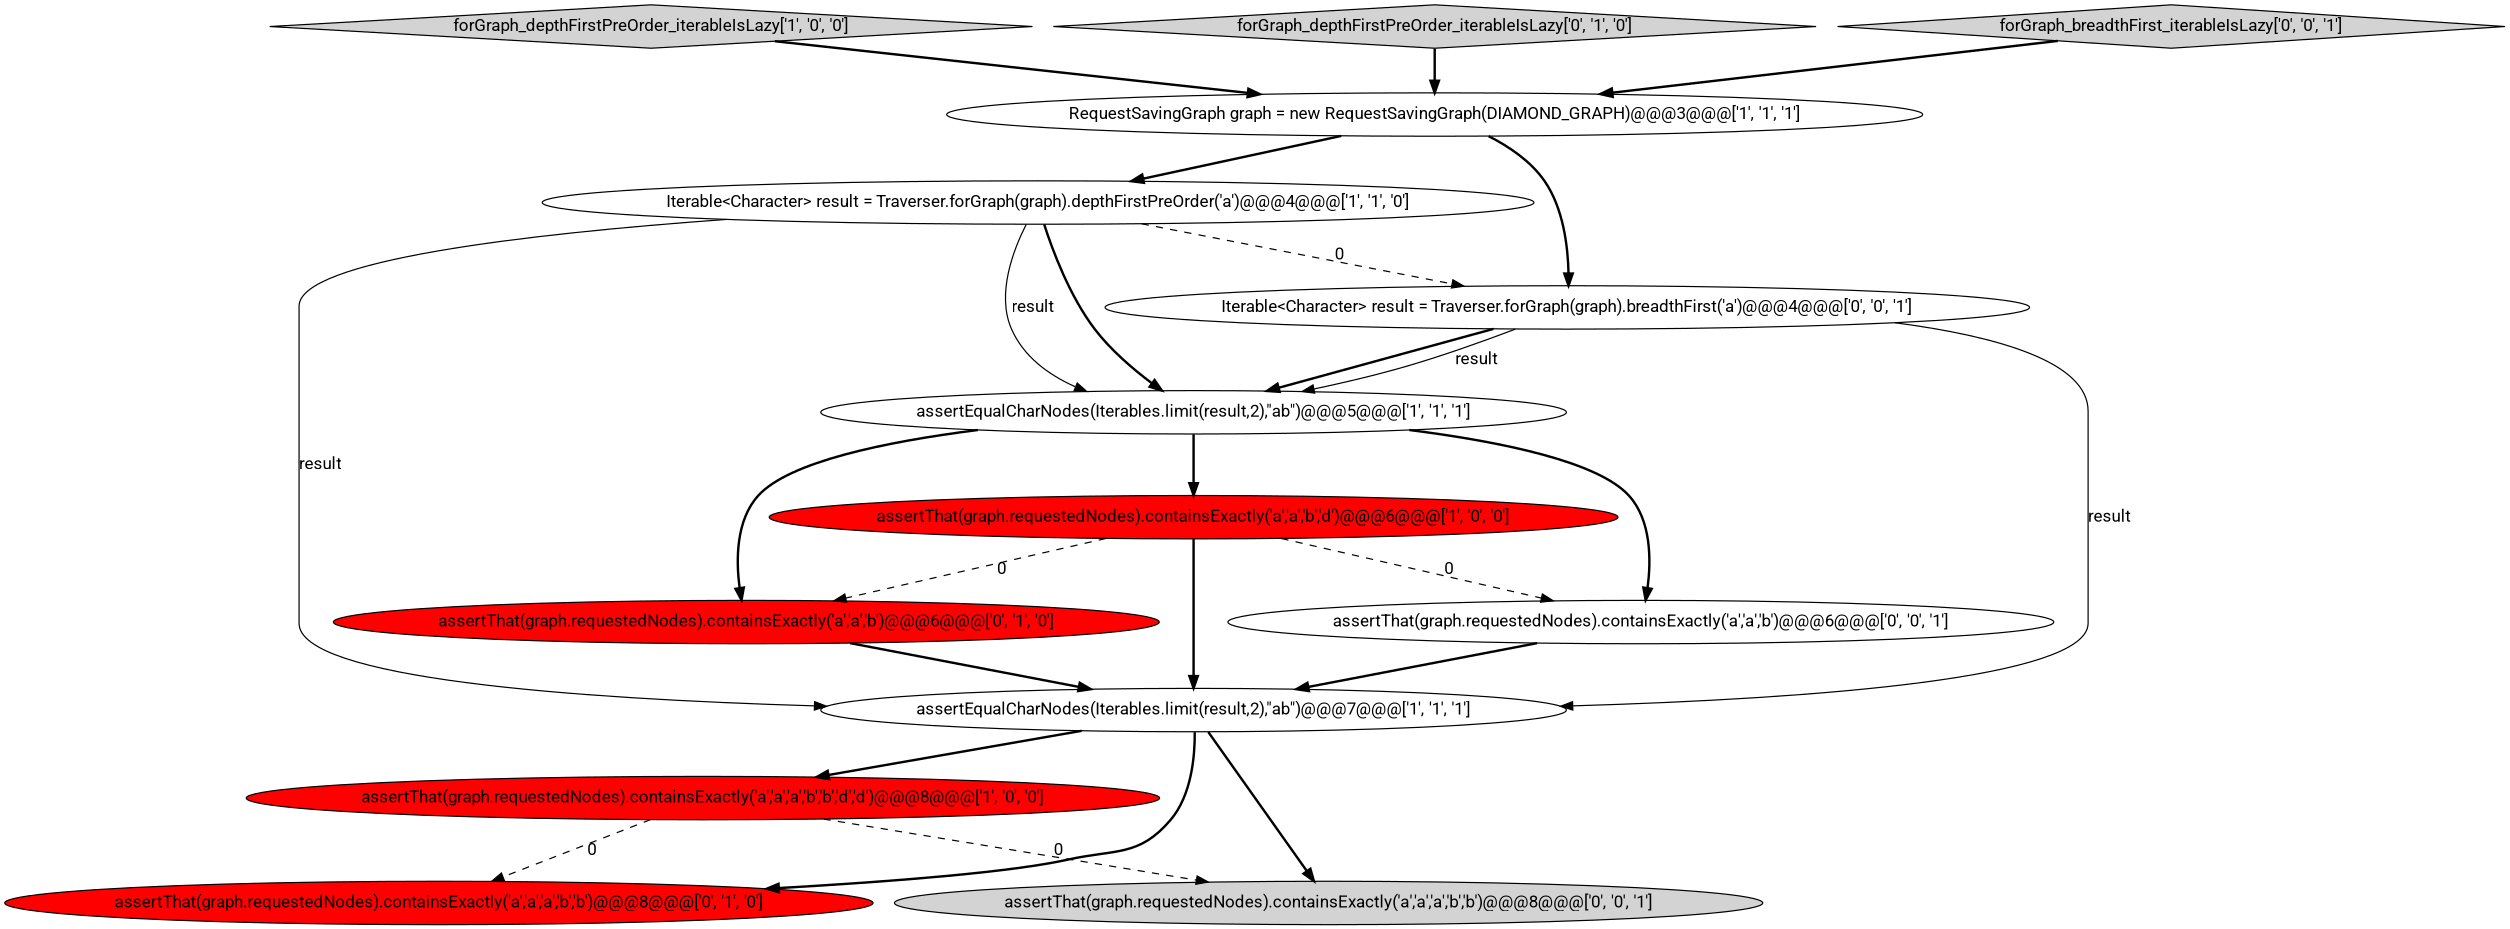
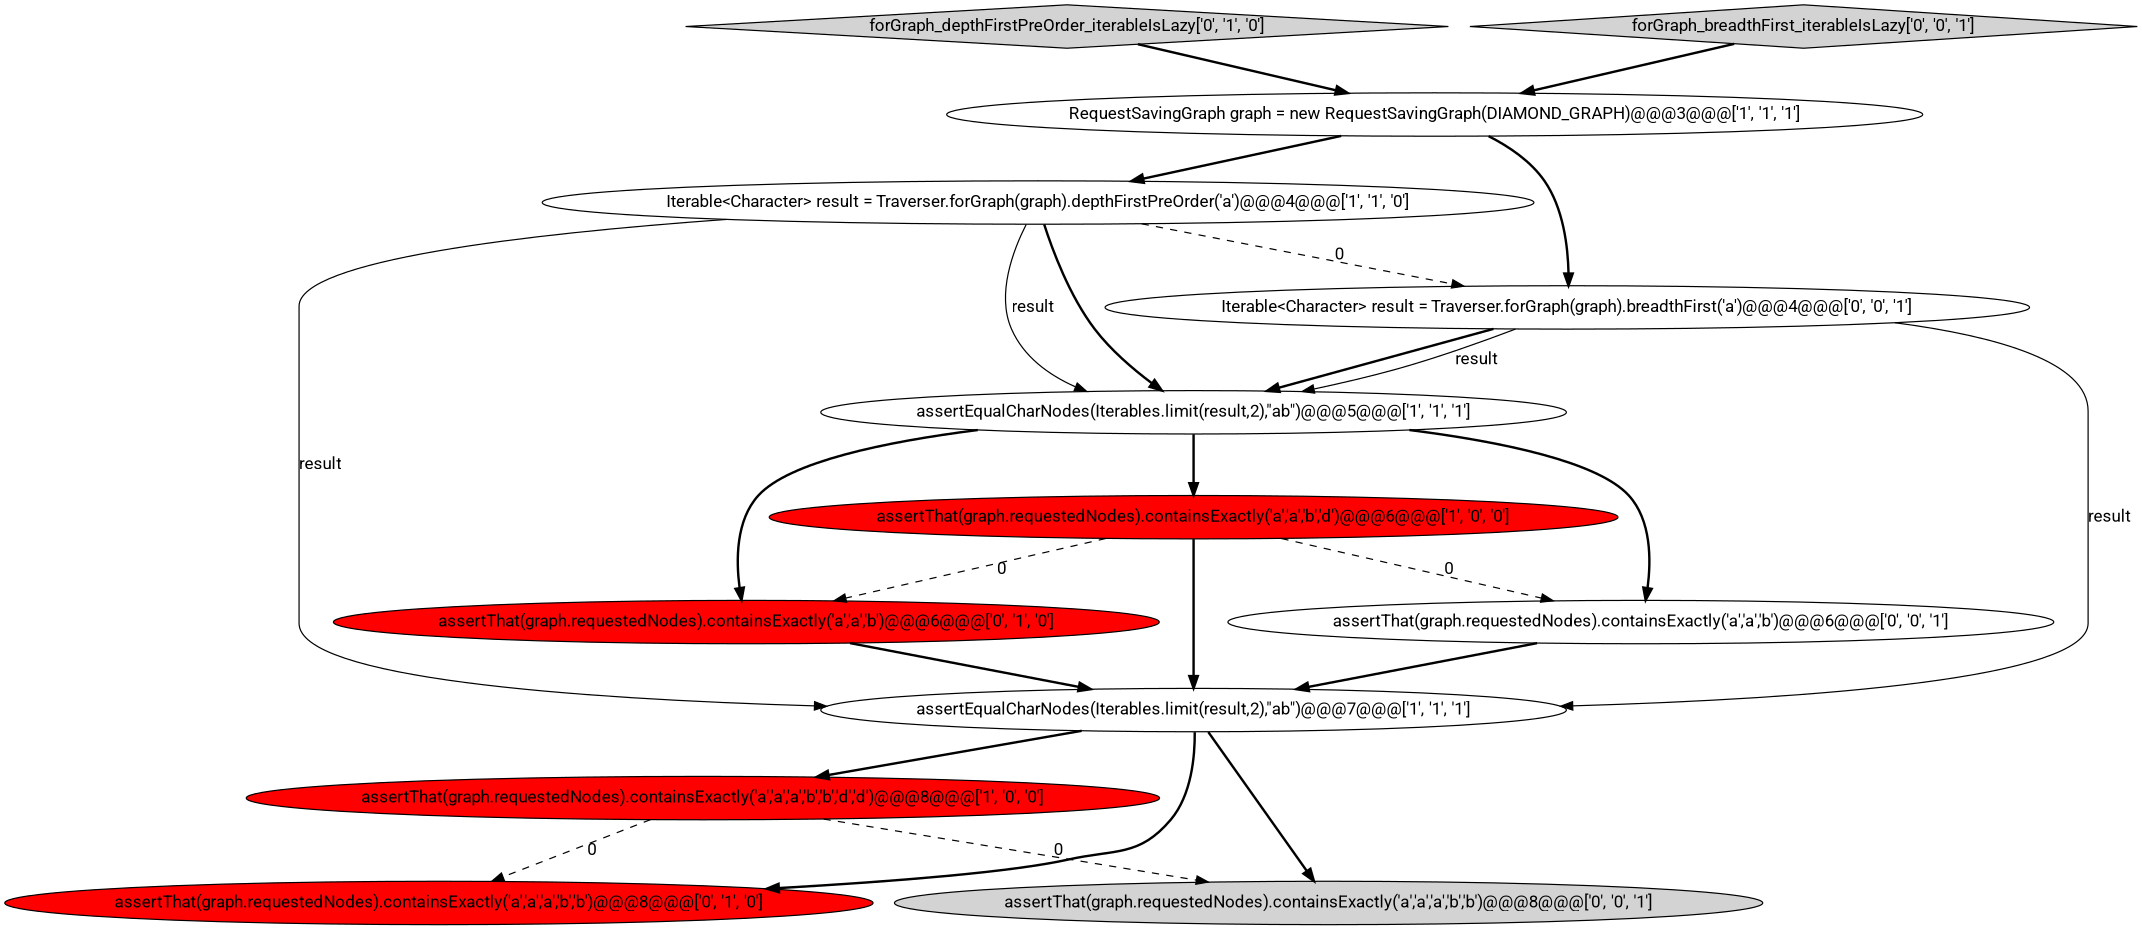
node "forGraph_depthFirstPreOrder_iterableIsLazy['1', '0', '0']": removed
